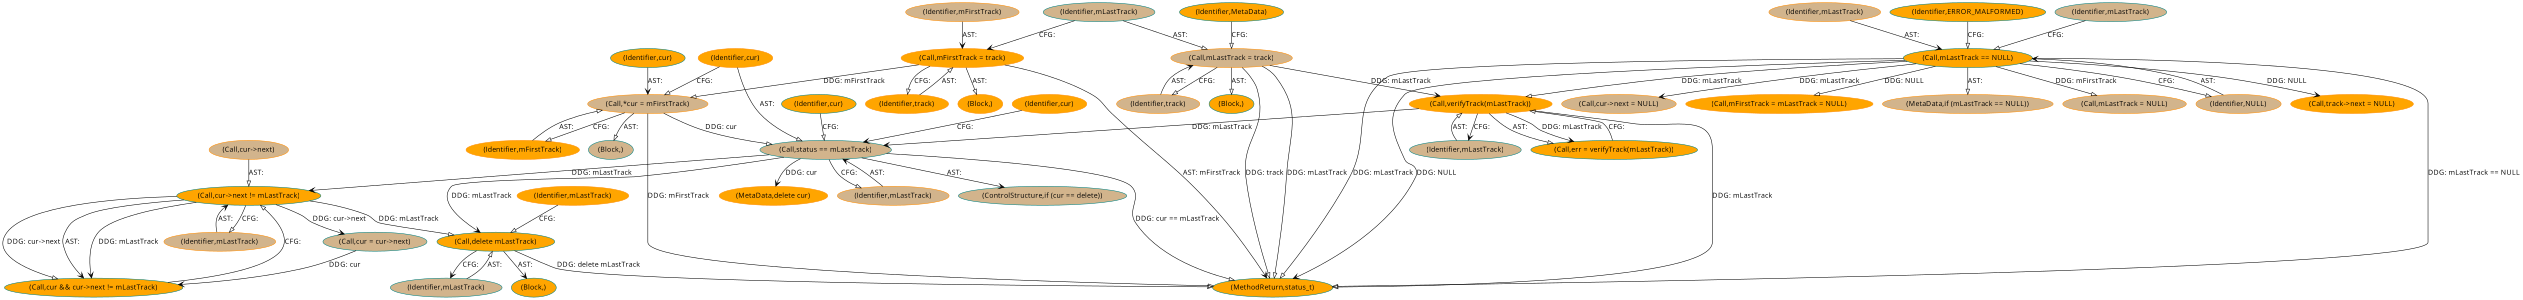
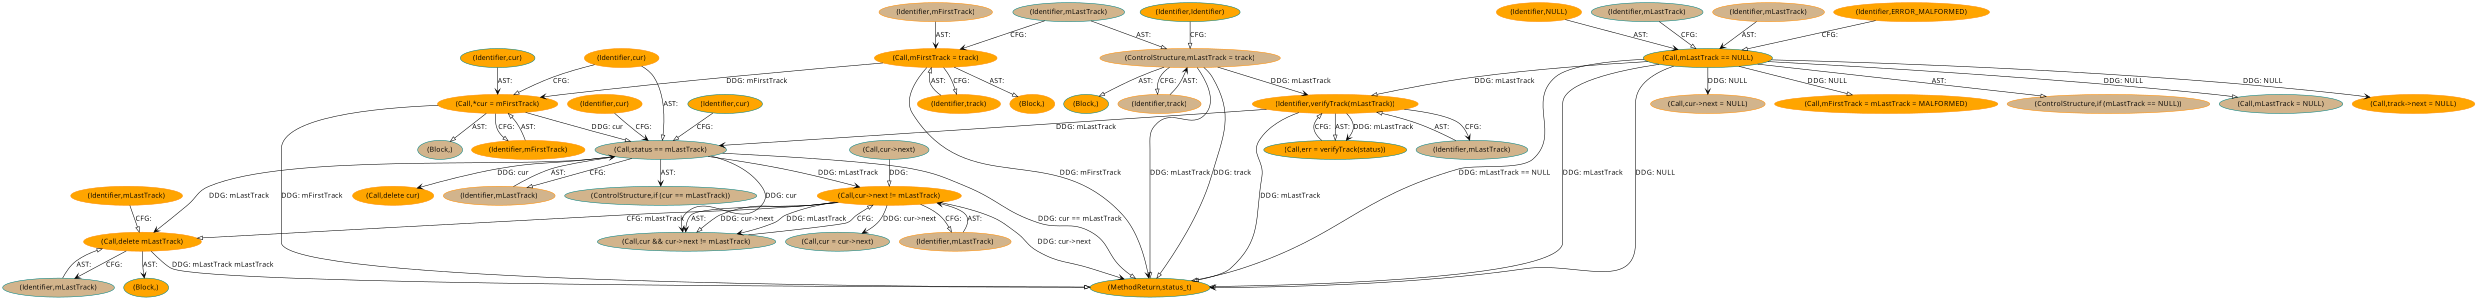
node "(Identifier,MetaData)": label "(Identifier,MetaData)" -> "(Identifier,Identifier)"
node "(Identifier,ERROR_MALFORMED)": color teal -> darkorange
node "(Call,mLastTrack = track)": label "(Call,mLastTrack = track)" -> "(ControlStructure,mLastTrack = track)"
edge "(Call,mLastTrack == NULL)" -> "(Identifier,NULL)": removed, label "CFG:"
edge "(Call,mFirstTrack = track)" -> "(Call,*cur = mFirstTrack)": arrowhead onormal -> vee
edge "(Call,mLastTrack == NULL)" -> "(Call,cur->next = NULL)": label "DDG: mLastTrack" -> "DDG: NULL"
edge "(Call,mLastTrack == NULL)" -> "(Call,mLastTrack = NULL)": label "DDG: mFirstTrack" -> "DDG: NULL"
node "(Call,*cur = mFirstTrack)": fillcolor tan -> orange
node "(Call,verifyTrack(mLastTrack))": label "(Call,verifyTrack(mLastTrack))" -> "(Identifier,verifyTrack(mLastTrack))"
node "(Call,mFirstTrack = mLastTrack = NULL)": label "(Call,mFirstTrack = mLastTrack = NULL)" -> "(Call,mFirstTrack = mLastTrack = MALFORMED)"
node "(MetaData,if (mLastTrack == NULL))": label "(MetaData,if (mLastTrack == NULL))" -> "(ControlStructure,if (mLastTrack == NULL))"
node "(Call,mLastTrack = NULL)": color darkorange -> teal
node "(Identifier,NULL)": fillcolor tan -> orange
node "(Call,cur->next)": color darkorange -> teal
node "(Call,err = verifyTrack(mLastTrack))": label "(Call,err = verifyTrack(mLastTrack))" -> "(Call,err = verifyTrack(status))"
edge "(Call,cur->next)" -> "(Call,cur->next != mLastTrack)": label "AST: " -> "DDG: "
edge "(Call,mFirstTrack = track)" -> "(MethodReturn,status_t)": label "AST: mFirstTrack" -> "DDG: mFirstTrack"
node "(Call,cur->next != mLastTrack)": color teal -> darkorange
node "(MetaData,delete cur)": label "(MetaData,delete cur)" -> "(Call,delete cur)"
node "(ControlStructure,if (cur == delete))": label "(ControlStructure,if (cur == delete))" -> "(ControlStructure,if (cur == mLastTrack))"
edge "(Call,cur->next != mLastTrack)" -> "(Call,delete mLastTrack)": label "DDG: mLastTrack" -> "CFG: mLastTrack"
node "(Call,delete mLastTrack)": color teal -> darkorange
edge "(Call,cur->next != mLastTrack)" -> "(MethodReturn,status_t)": added, label "DDG: cur->next"
edge "(Call,delete mLastTrack)" -> "(MethodReturn,status_t)": label "DDG: delete mLastTrack" -> "DDG: mLastTrack mLastTrack"
edge "(Call,cur = cur->next)" -> "(Call,cur && cur->next != mLastTrack)": now "(Call,status == mLastTrack)" -> "(Call,cur && cur->next != mLastTrack)"
node "(Call,cur && cur->next != mLastTrack)": fillcolor orange -> tan
